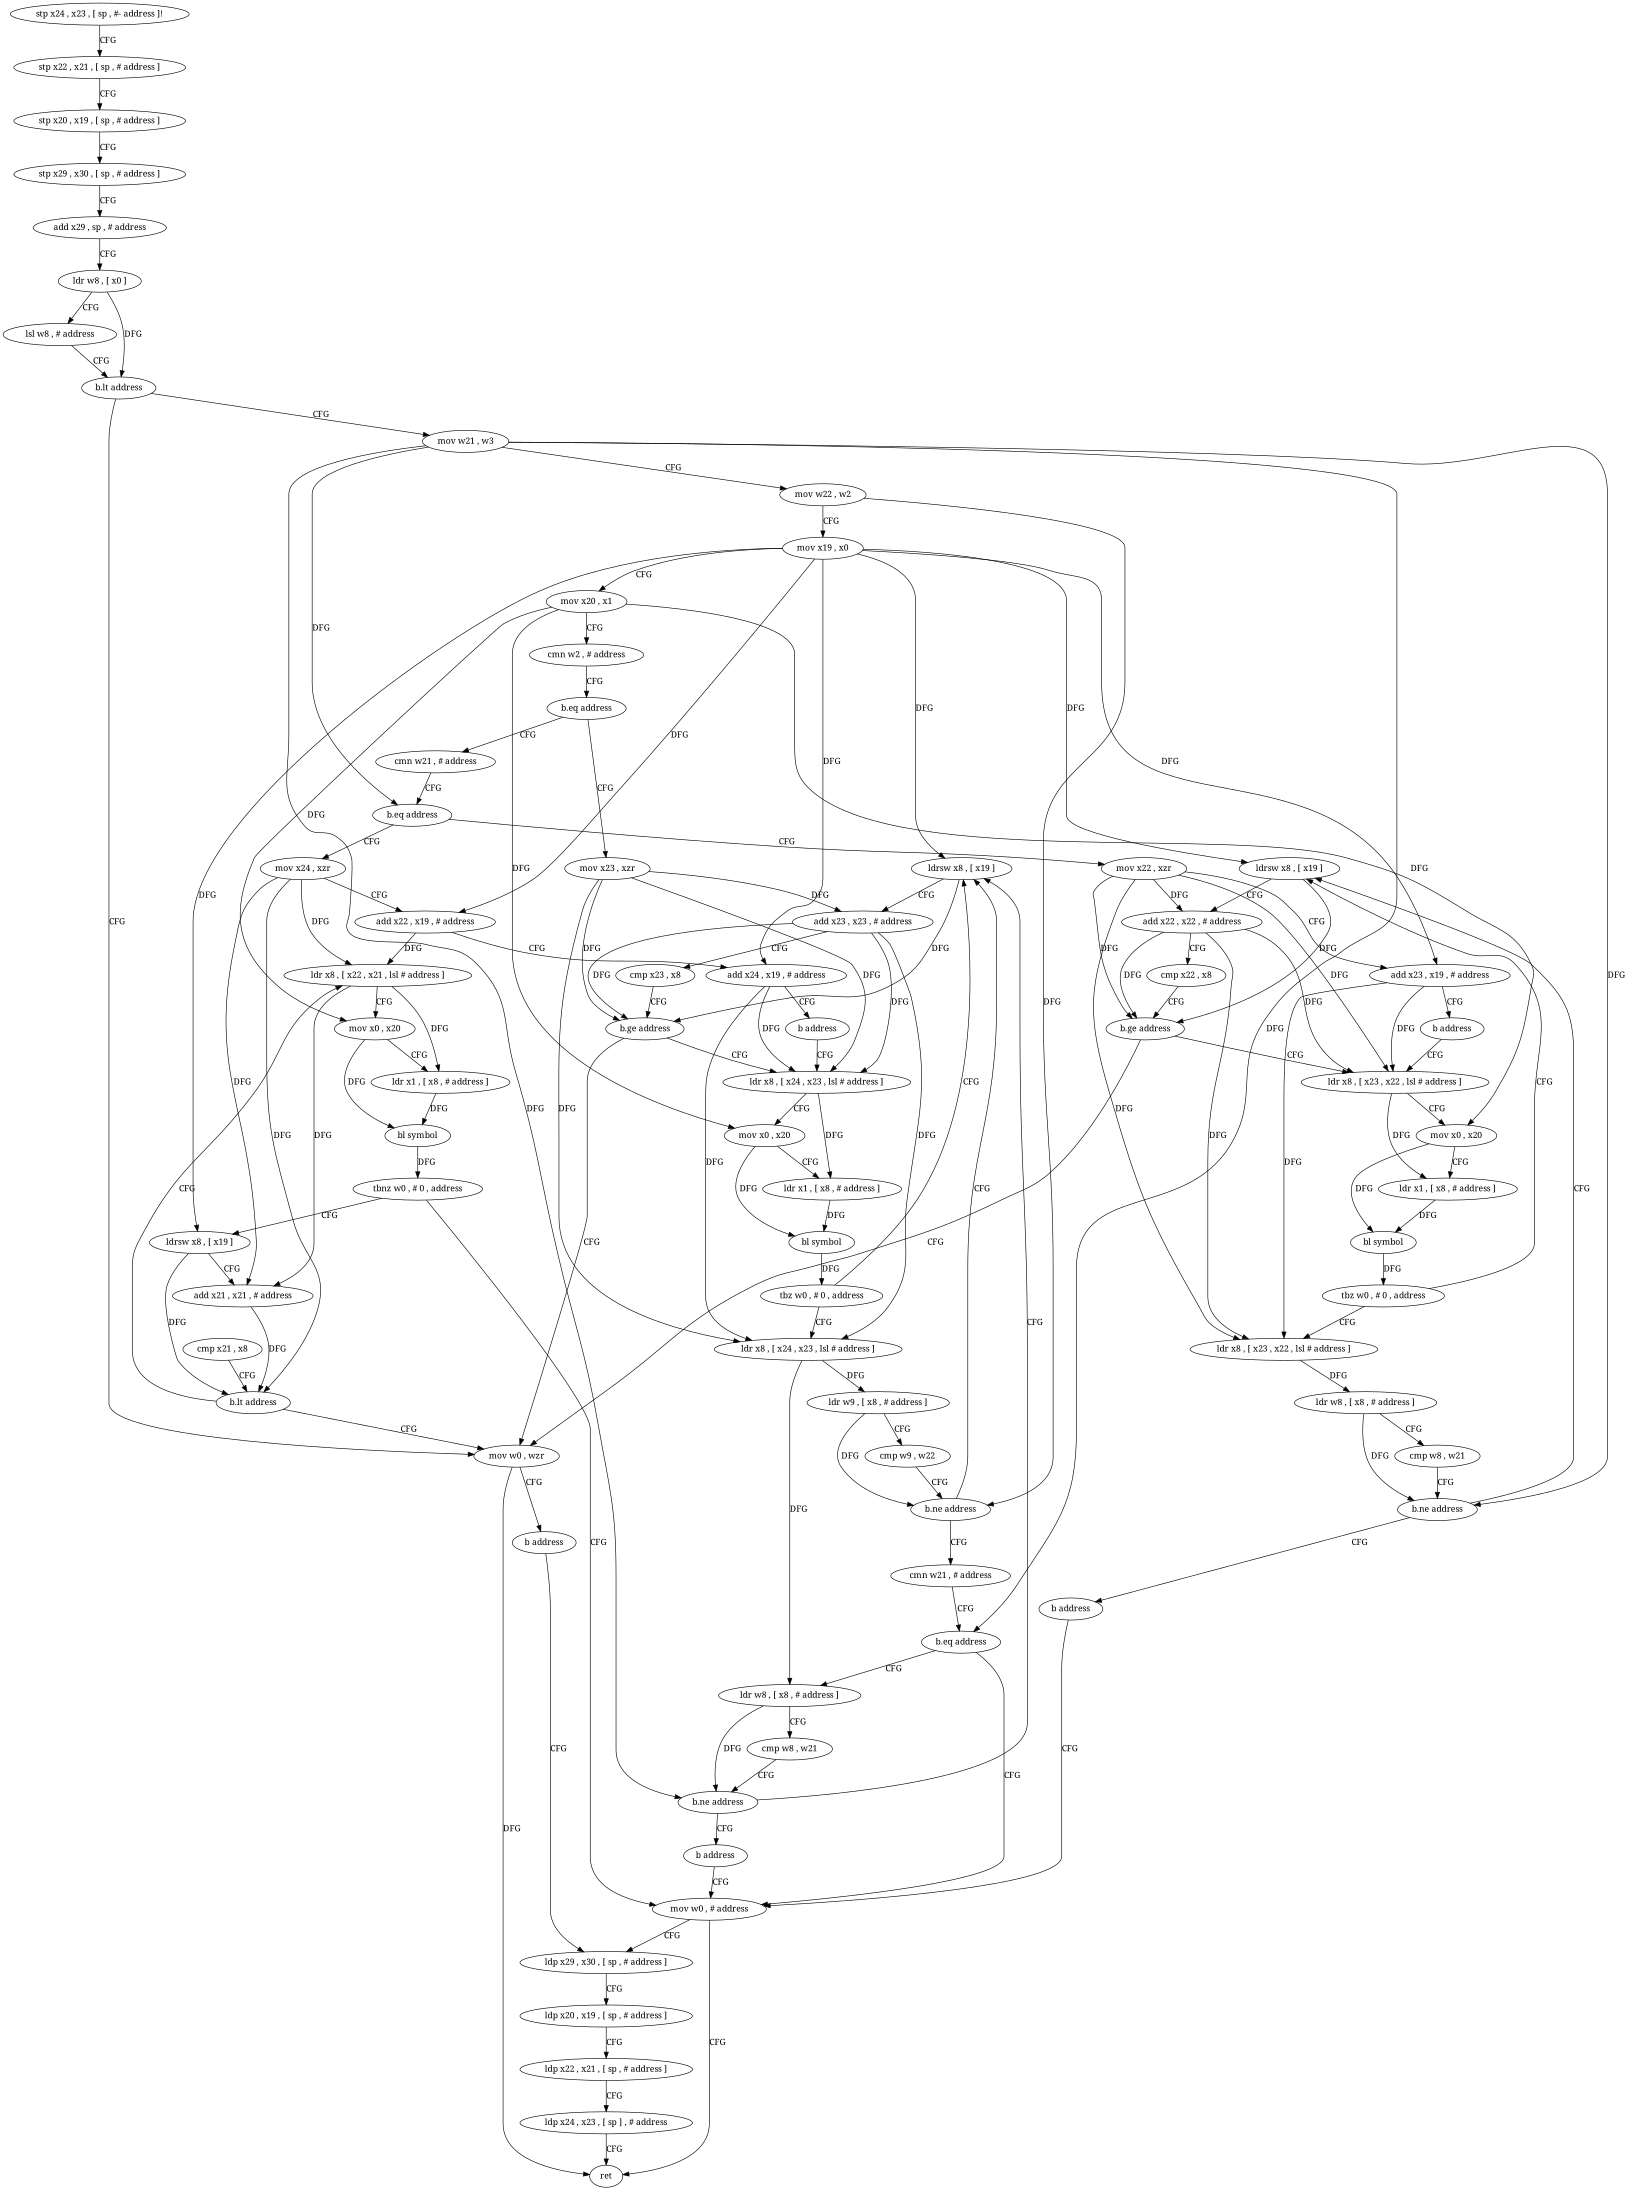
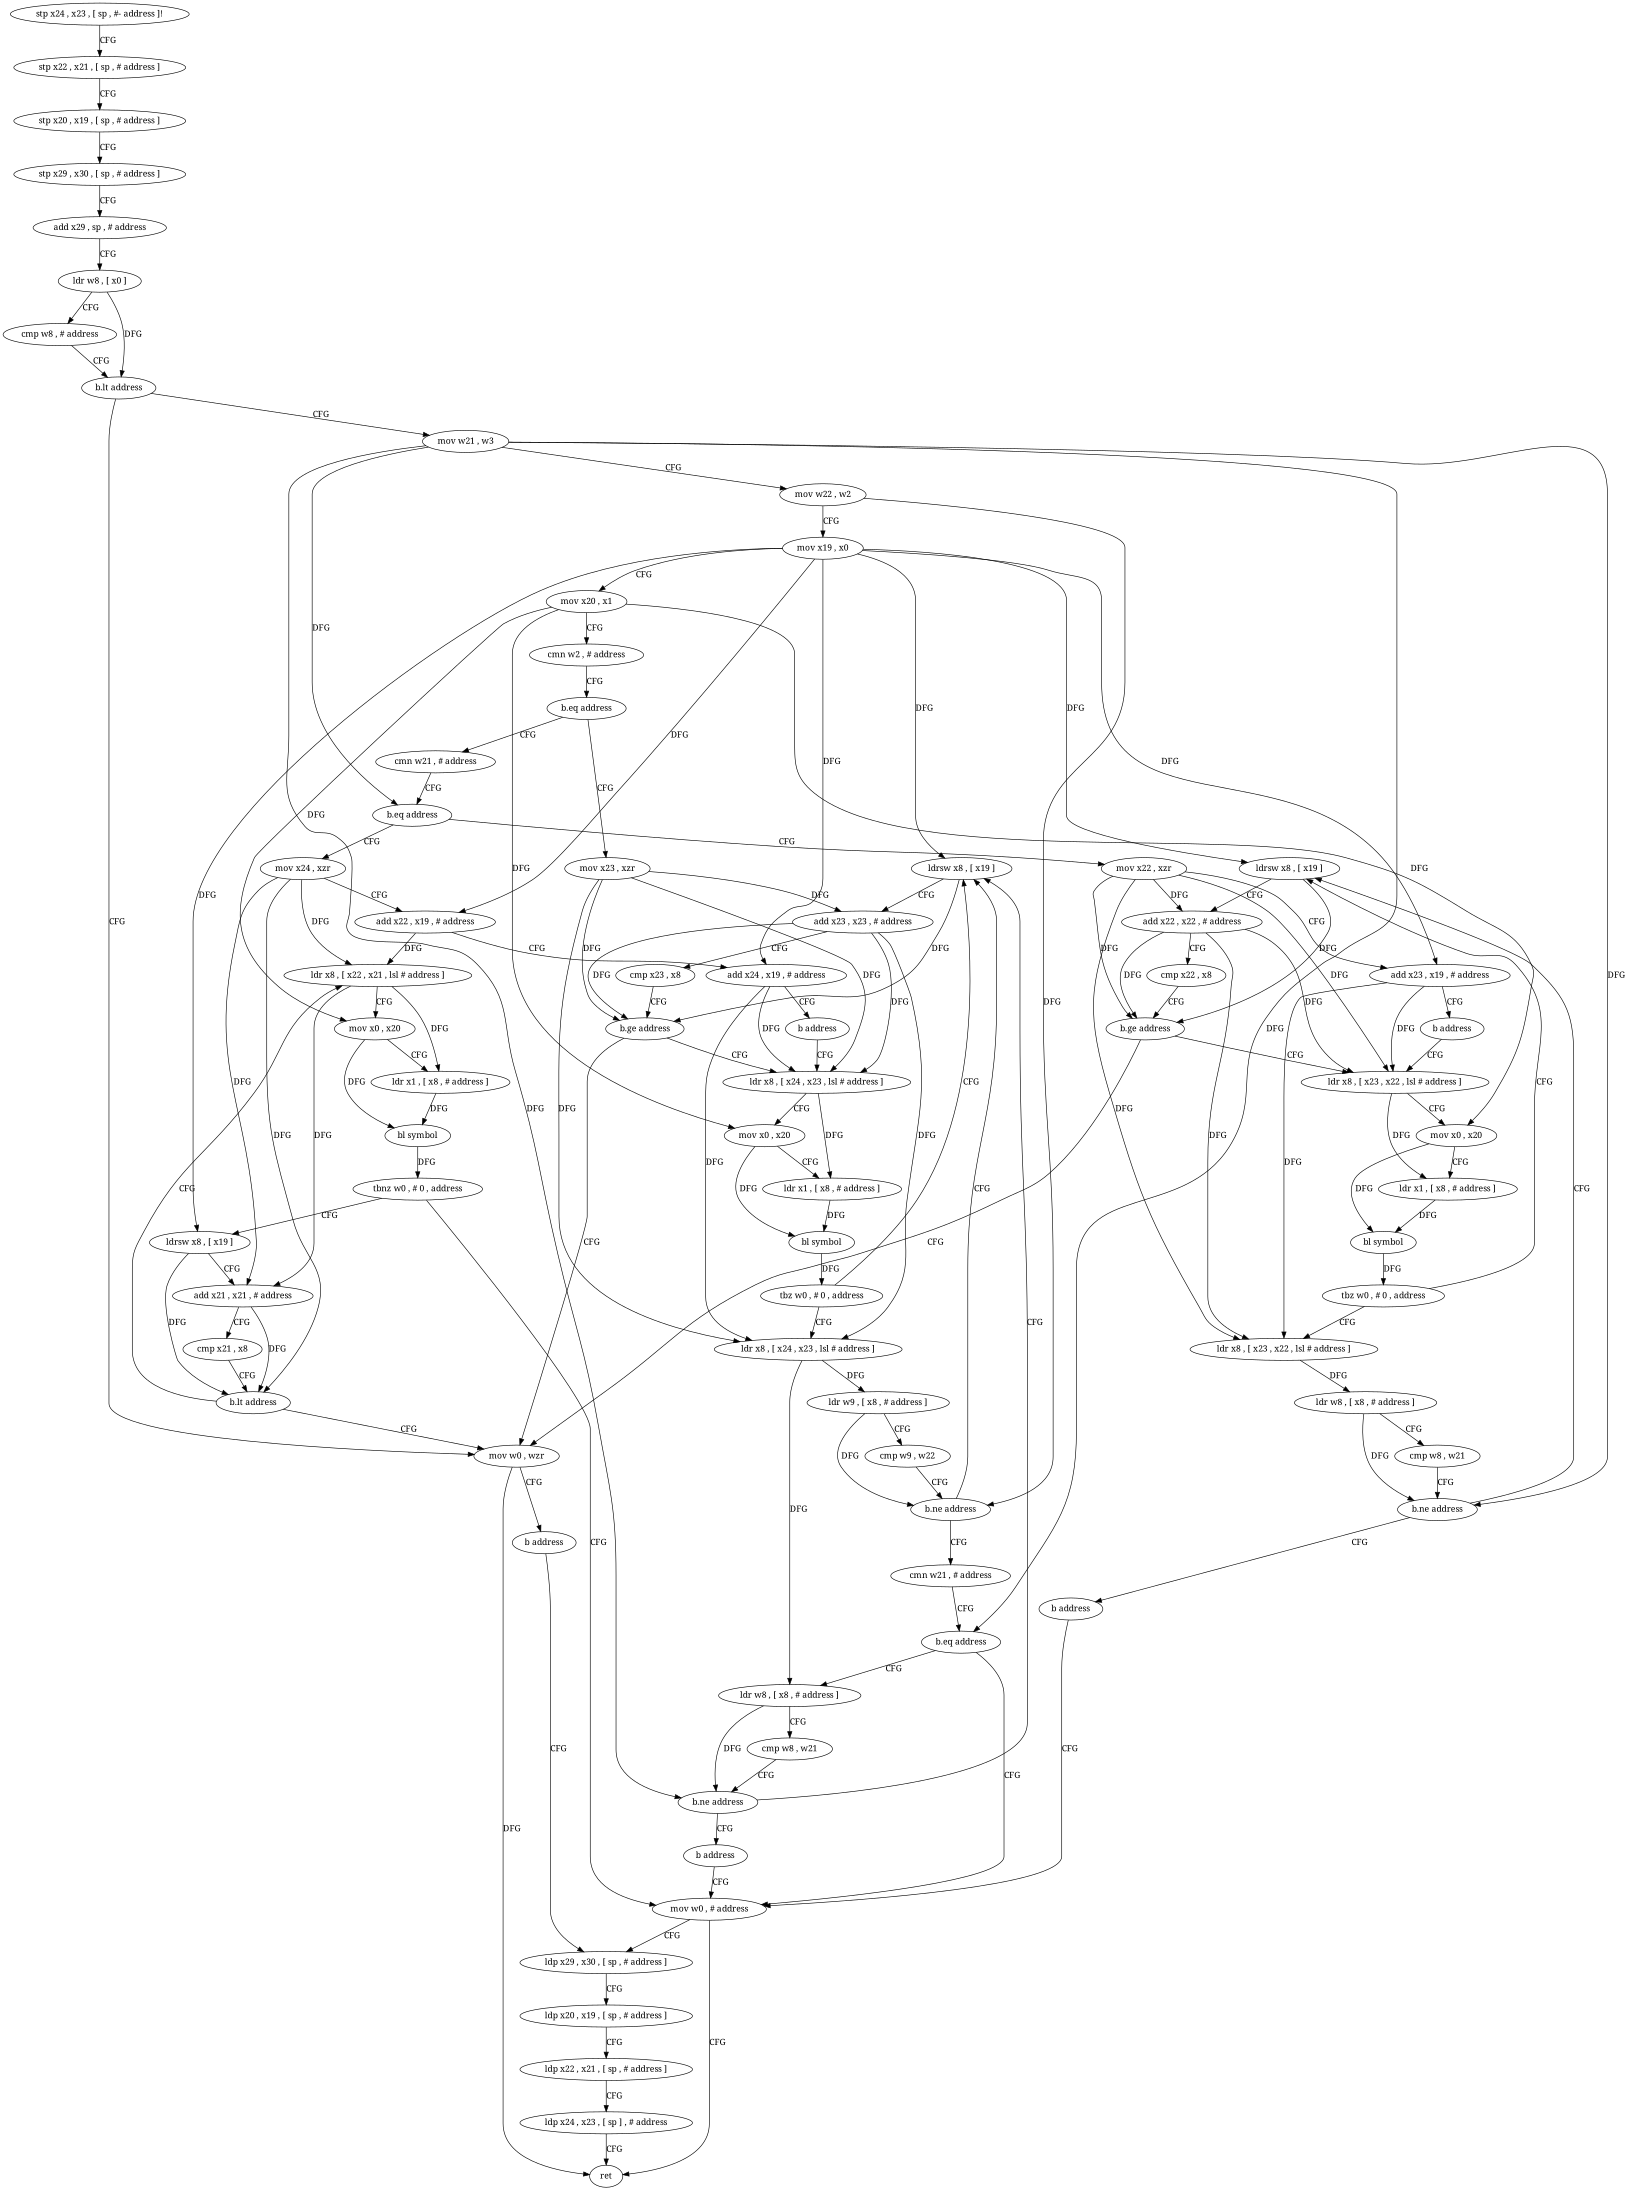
node "lsl w8 , # address": label "lsl w8 , # address" -> "cmp w8 , # address"
edge "add x21 , x21 , # address" -> "cmp x21 , x8": added, label "CFG"
